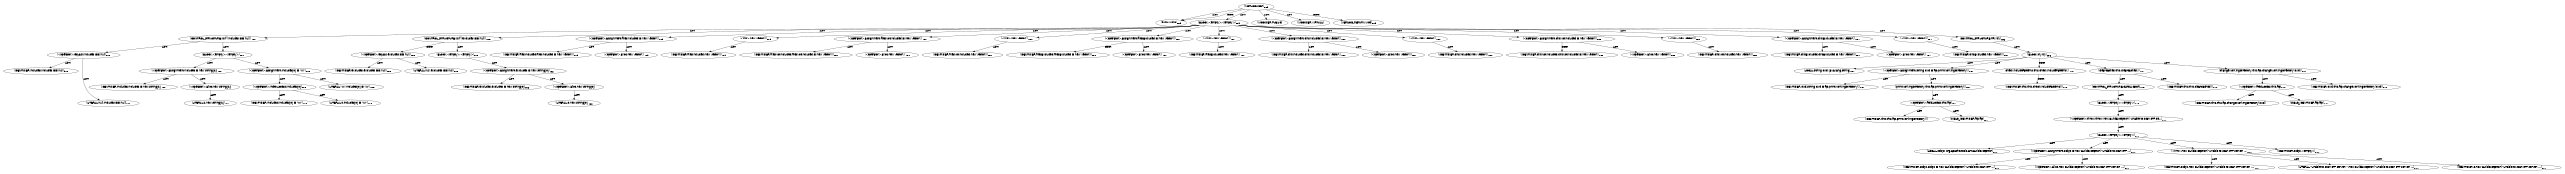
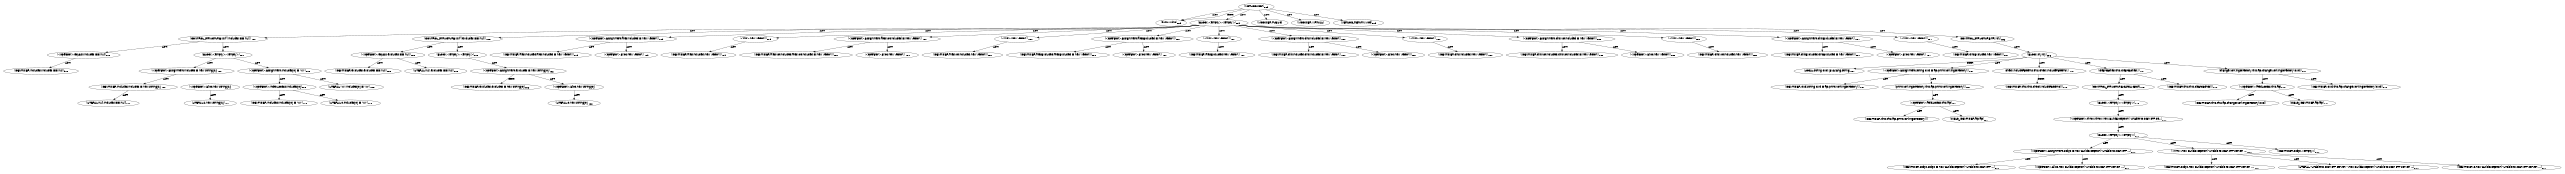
edge "(METHOD,scan)" -> "(METHOD_RETURN,void)": label "DDG: " -> "AST: "
edge "(CONTROL_STRUCTURE,IF,if (excludes == null))" -> "(<operator>.equals,excludes == null)": label "DDG: " -> "AST: "
edge "(<operator>.assignment,filesExcluded = new Vector())" -> "(IDENTIFIER,filesExcluded,filesExcluded = new Vector())": label "DDG: " -> "AST: "
edge "(<operator>.assignment,dirsNotIncluded = new Vector())" -> "(IDENTIFIER,dirsNotIncluded,dirsNotIncluded = new Vector())": label "DDG: " -> "AST: "
edge "(BLOCK,try,try)" -> "(LOCAL,String cwd: java.lang.String)": label "AST: " -> "DDG: "
edge "(BLOCK,try,try)" -> "(checkIncludePatterns,this.checkIncludePatterns())": label "DDG: " -> "AST: "
edge "(<operator>.assignment,includes = new String[1])" -> "(<operator>.alloc,new String[1])": removed, label "AST:"
edge "(<operator>.assignment,excludes = new String[0])" -> "(IDENTIFIER,excludes,excludes = new String[0])": label "AST: " -> "DDG: "
edge "(<operator>.equals,includes == null)" -> "(LITERAL,null,includes == null)": now "(IDENTIFIER,includes,includes = new String[1])" -> "(LITERAL,null,includes == null)"
node "(LOCAL,$obj0: org.apache.tools.ant.BuildException)": removed
